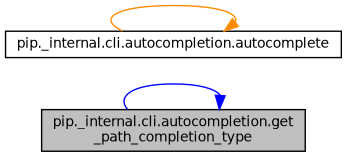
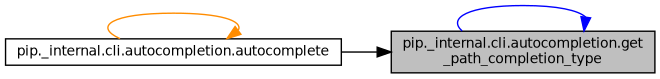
edge "pip._internal.cli.autocompletion.autocomplete" -> "pip._internal.cli.autocompletion.get _path_completion_type": added
